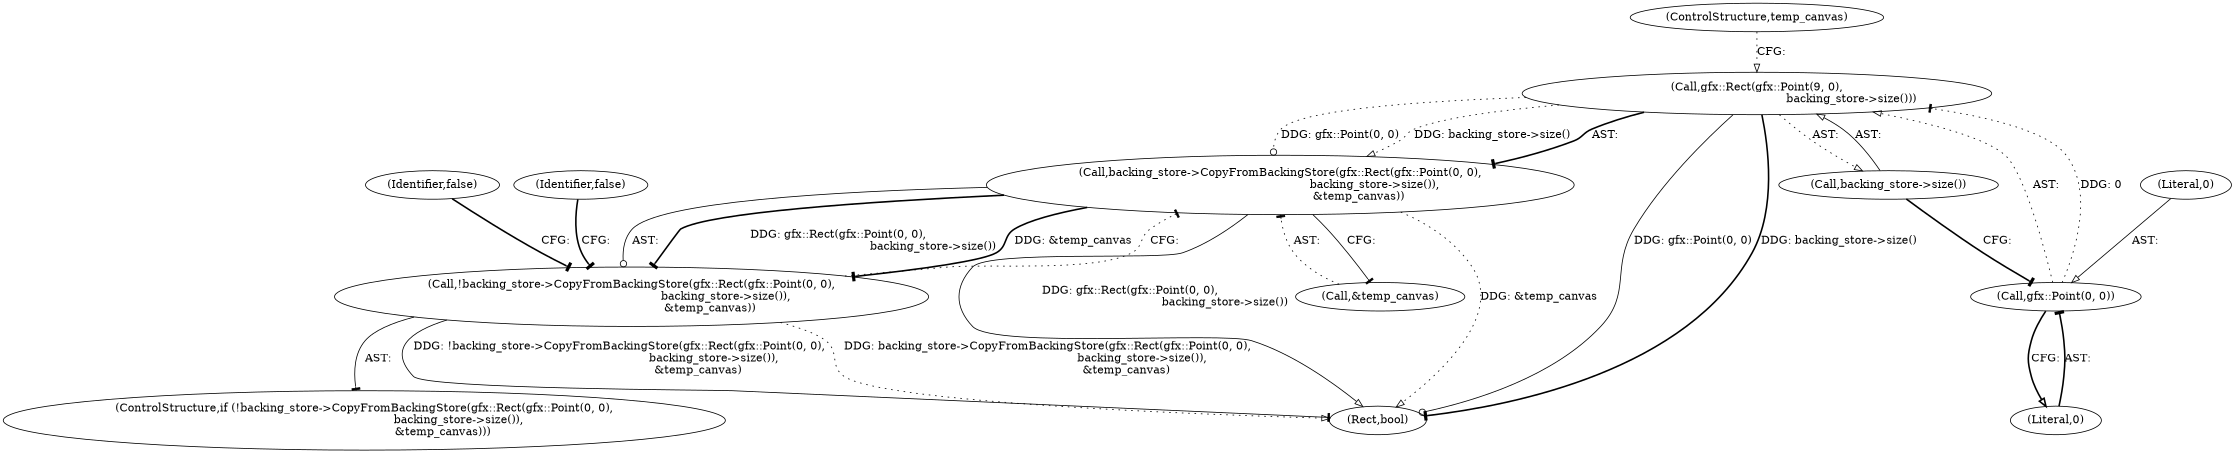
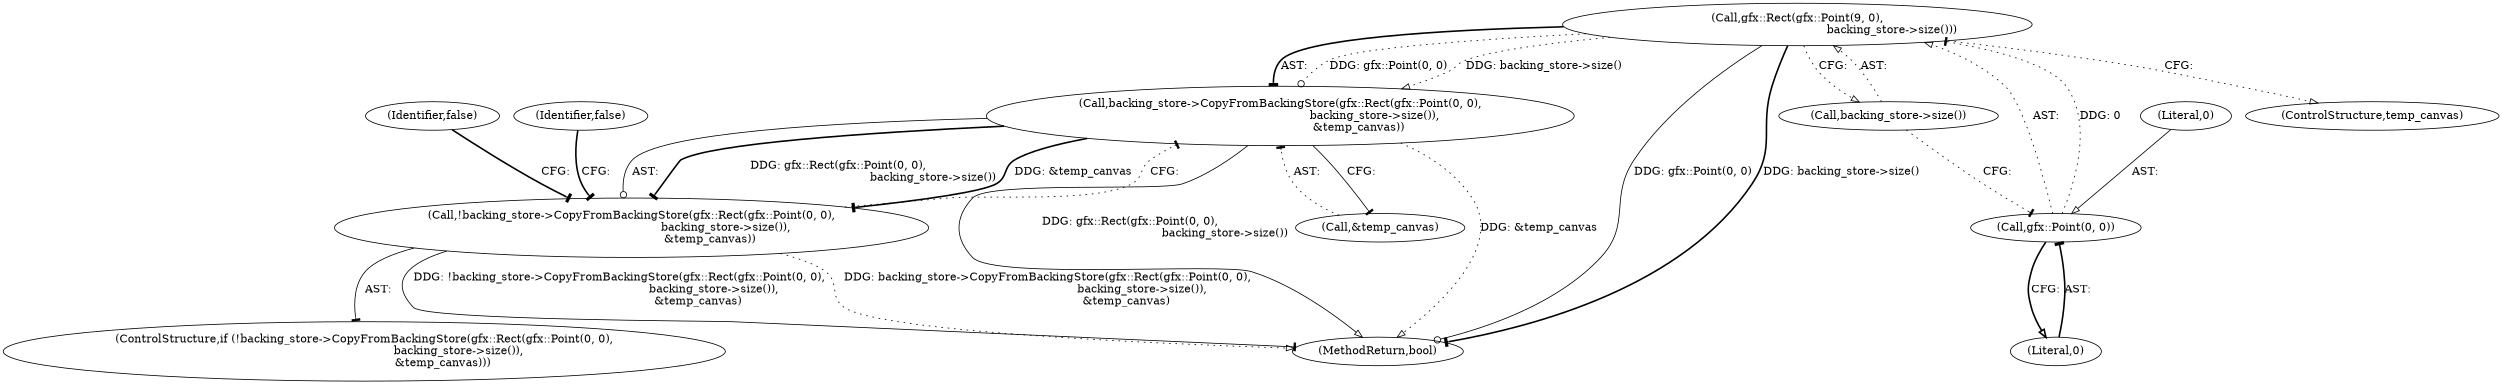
edge "(ControlStructure,temp_canvas)" -> "(Call,gfx::Rect(gfx::Point(9, 0), backing_store->size()))": reversed
edge "(Call,gfx::Rect(gfx::Point(9, 0), backing_store->size()))" -> "(Call,backing_store->size())": label "AST: " -> "CFG: "
edge "(Call,backing_store->size())" -> "(Call,gfx::Rect(gfx::Point(9, 0), backing_store->size()))": style solid -> dotted
edge "(Call,backing_store->size())" -> "(Call,gfx::Point(0, 0))": style bold -> dotted
node "(Rect,bool)": label "(Rect,bool)" -> "(MethodReturn,bool)"
